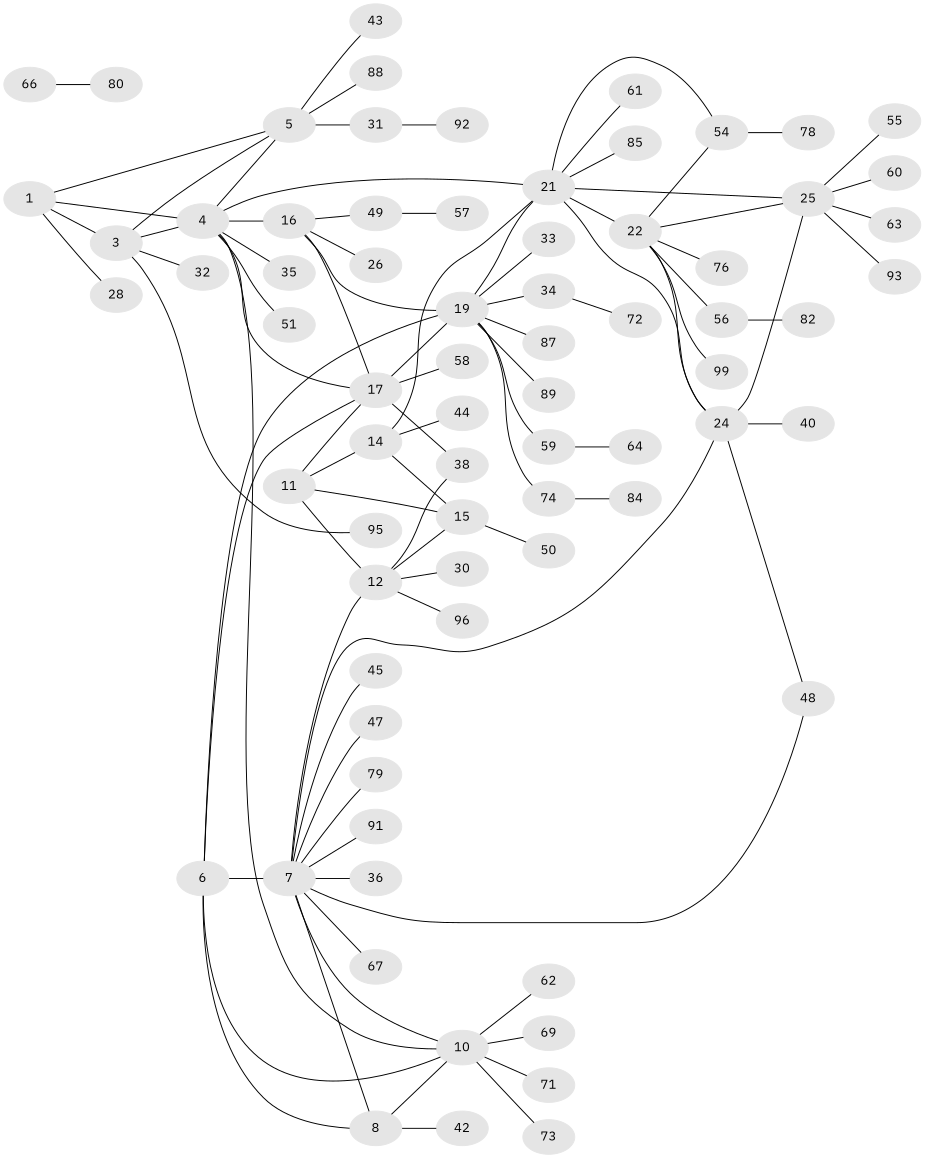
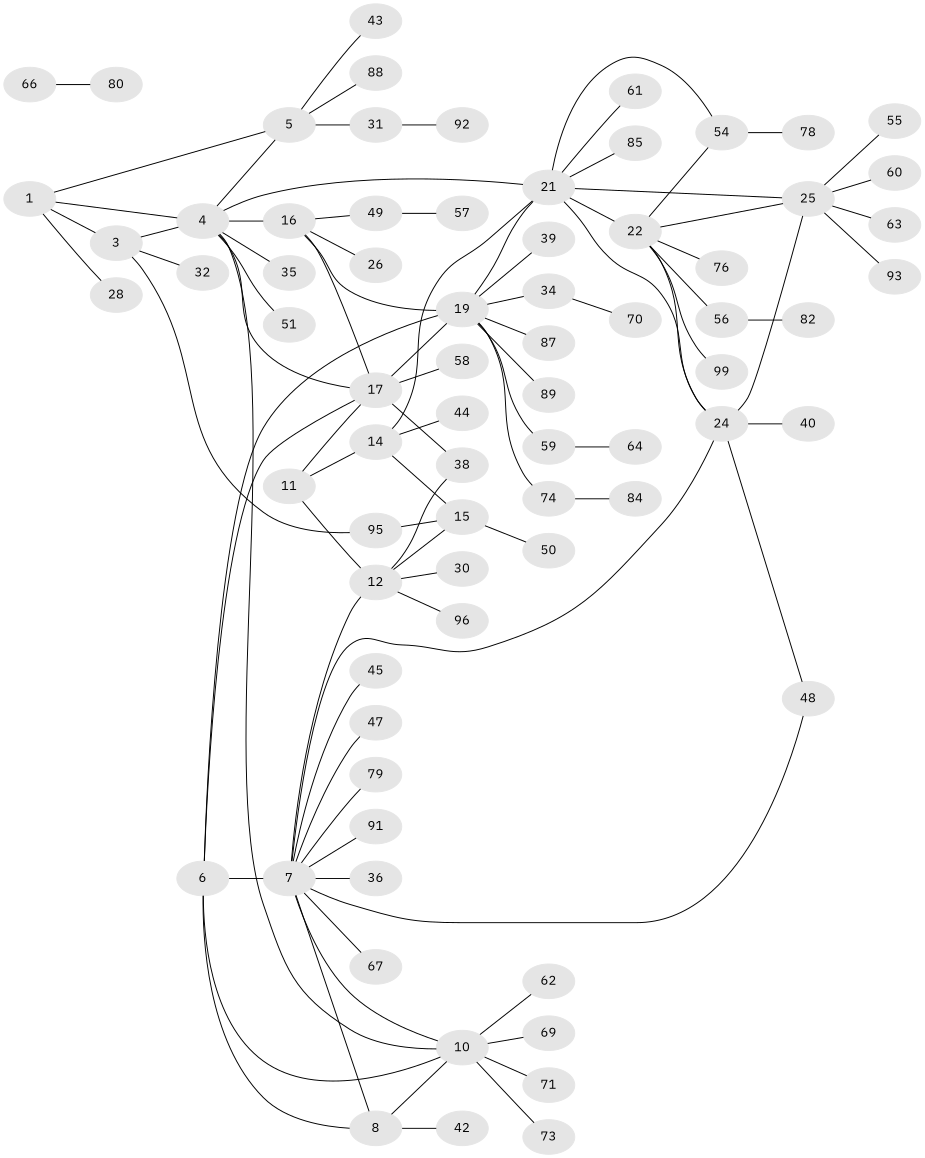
edge "5" -- "3": removed
node "33": label "33" -> "39"
node "72": label "72" -> "70"
edge "11" -- "15": now "95" -- "15"
